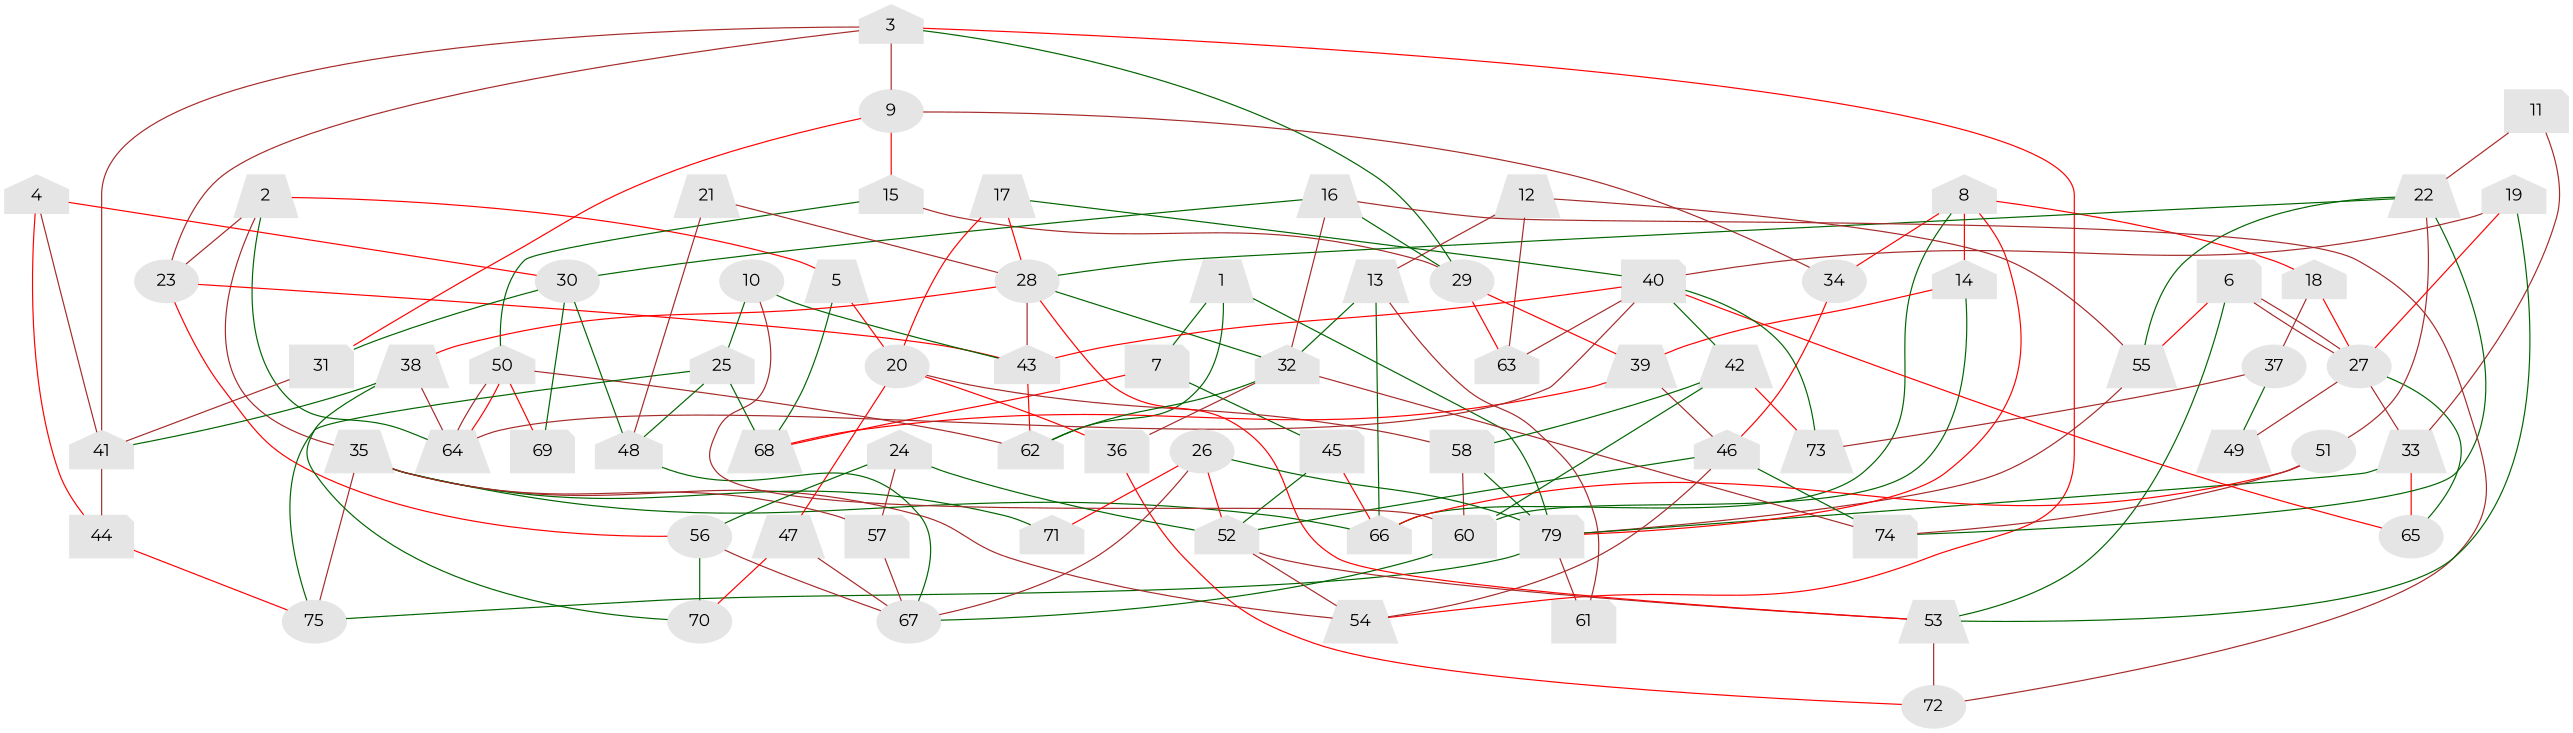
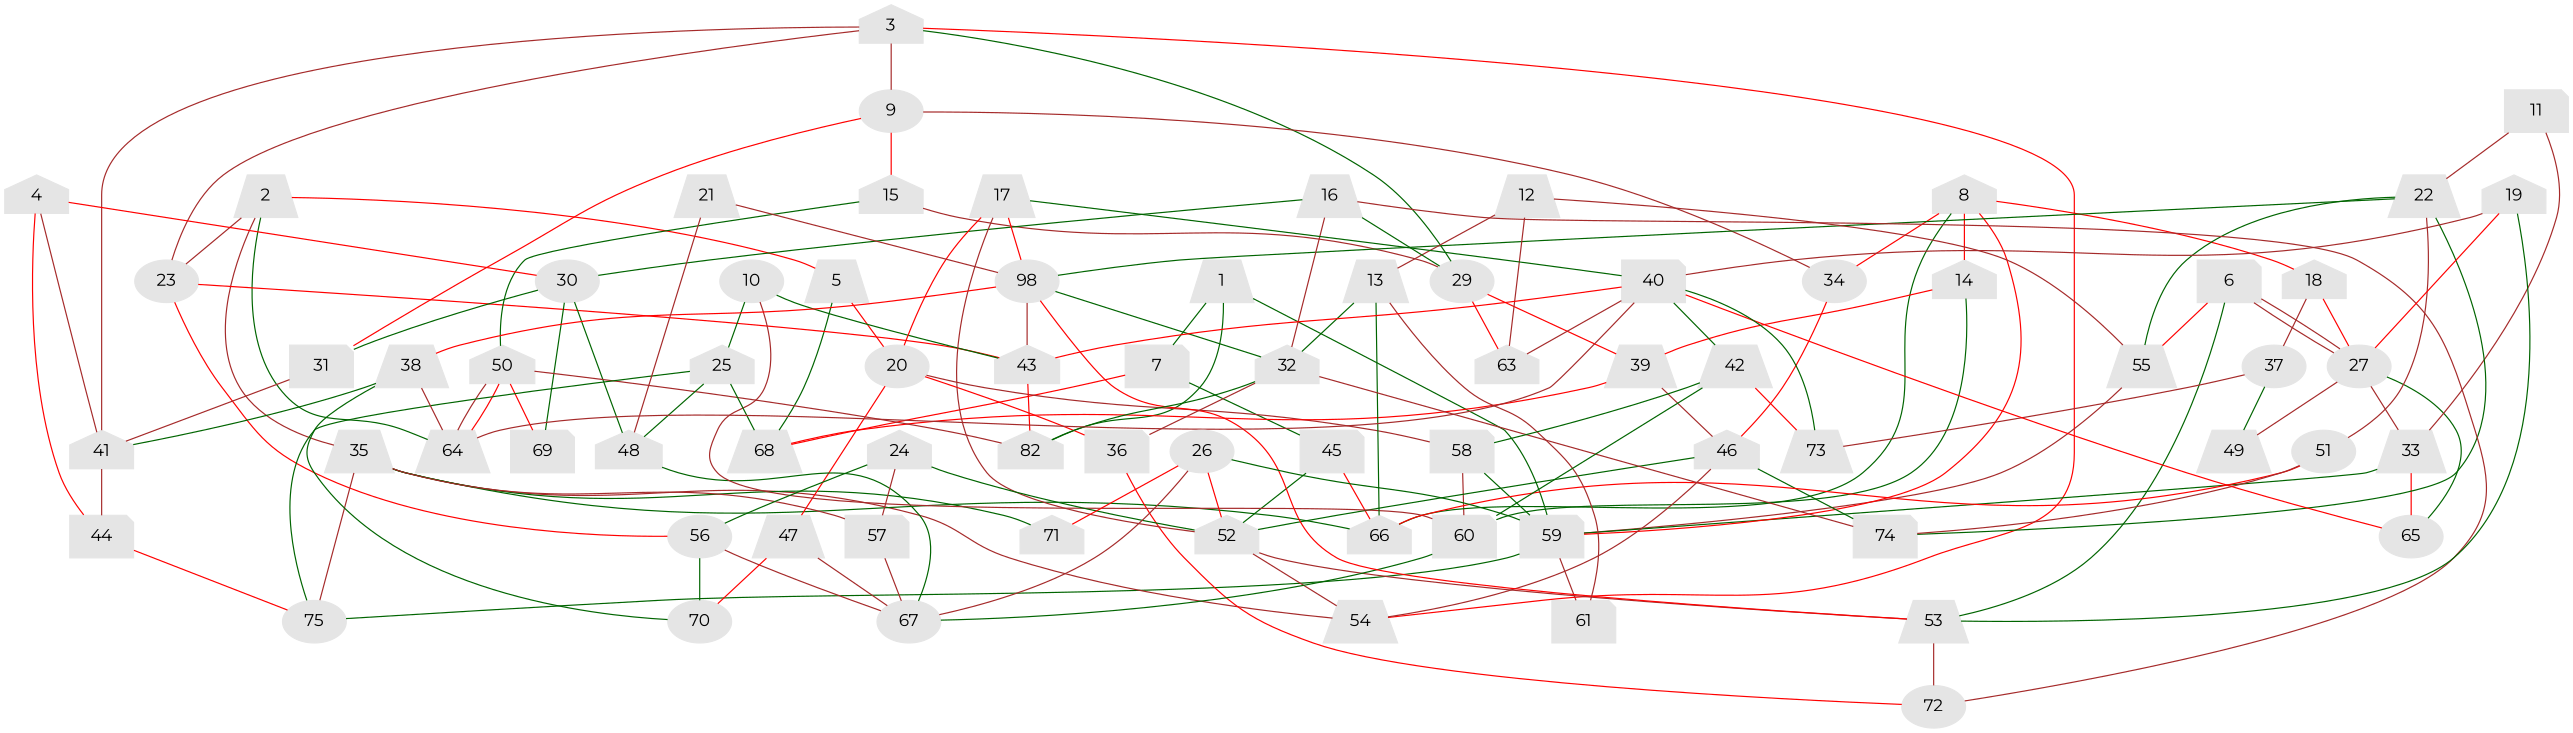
node "28": label "28" -> "98"
edge "17" -- "52": added
node "62": label "62" -> "82"
node "79": label "79" -> "59"
